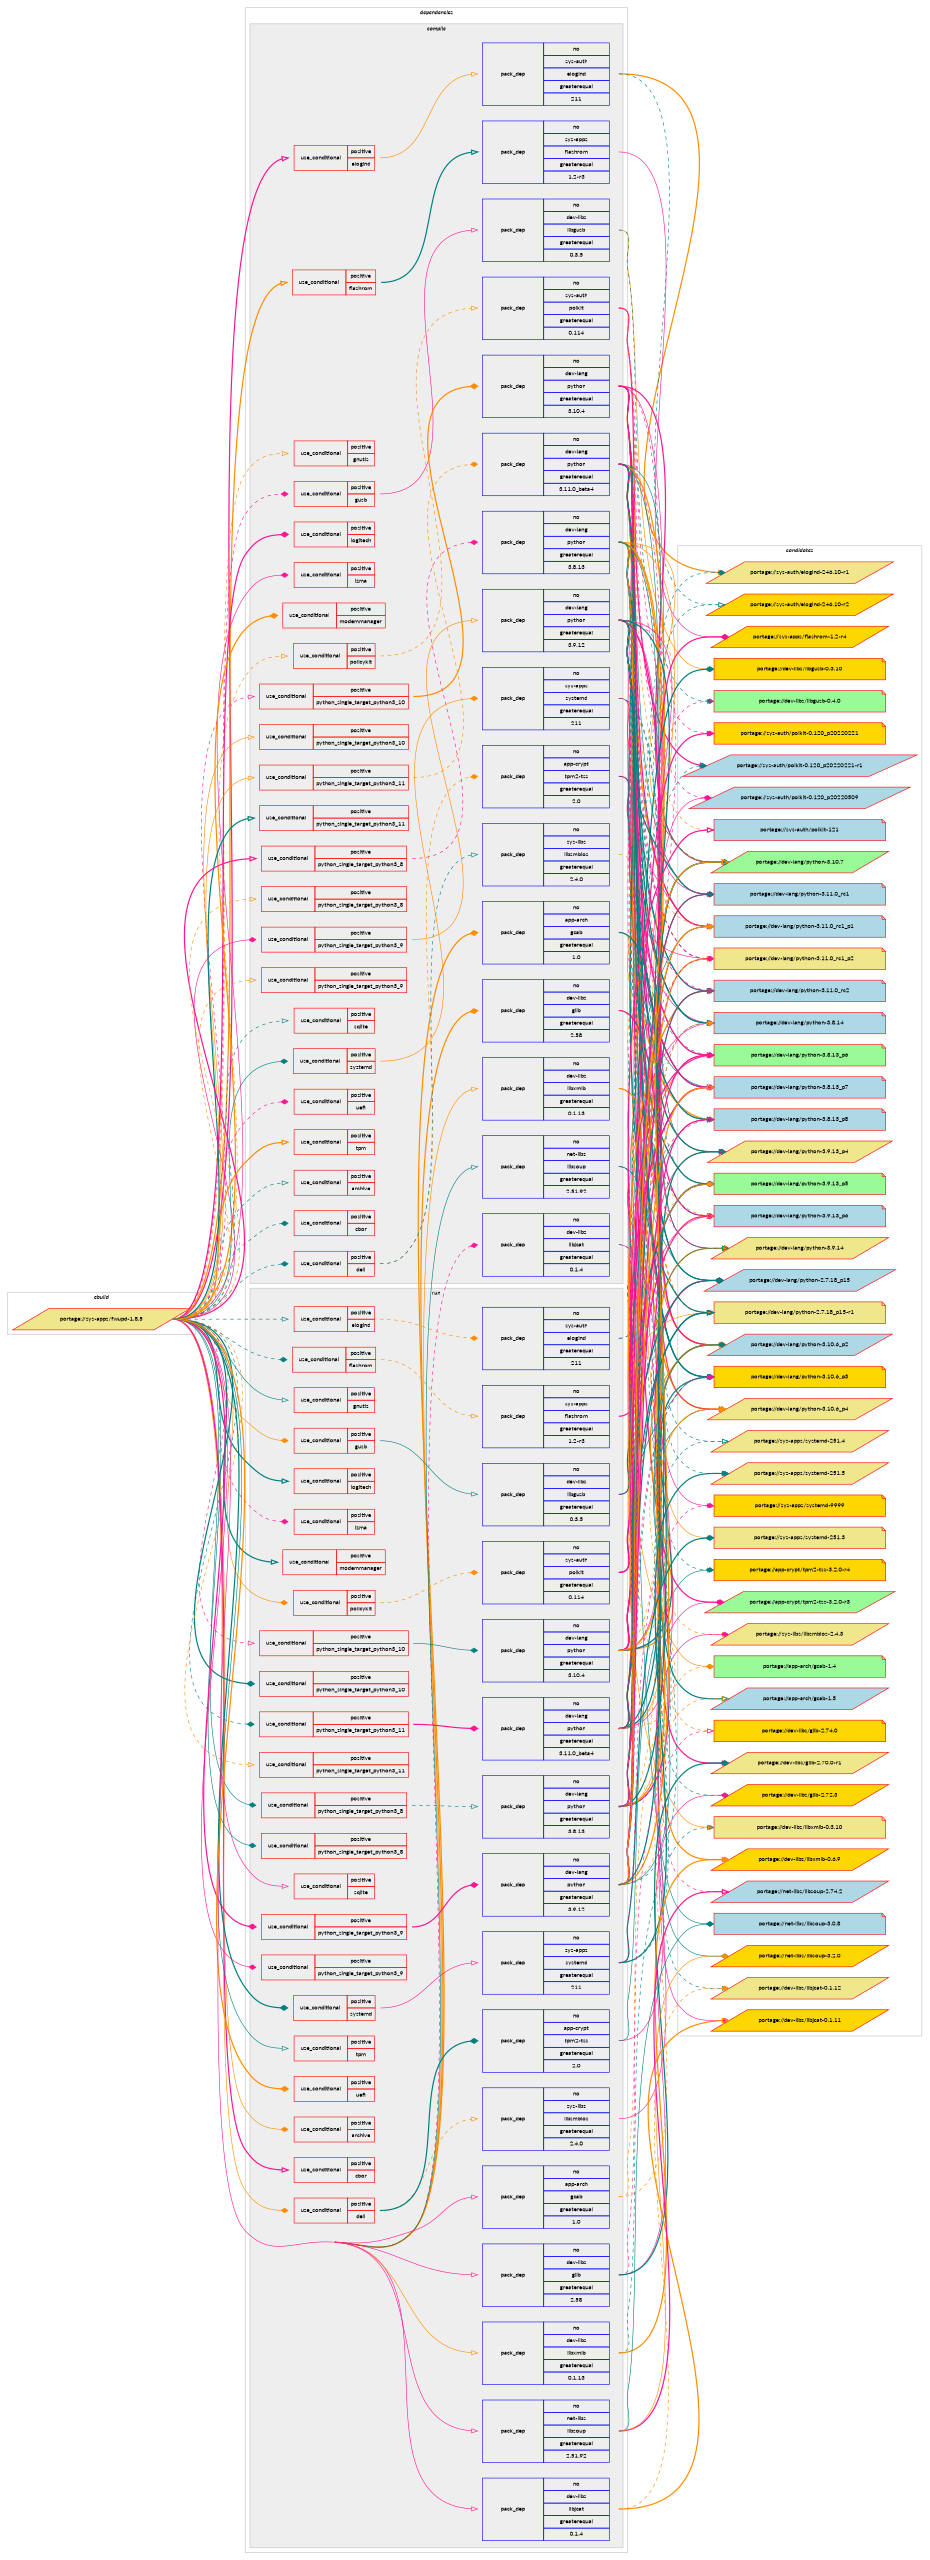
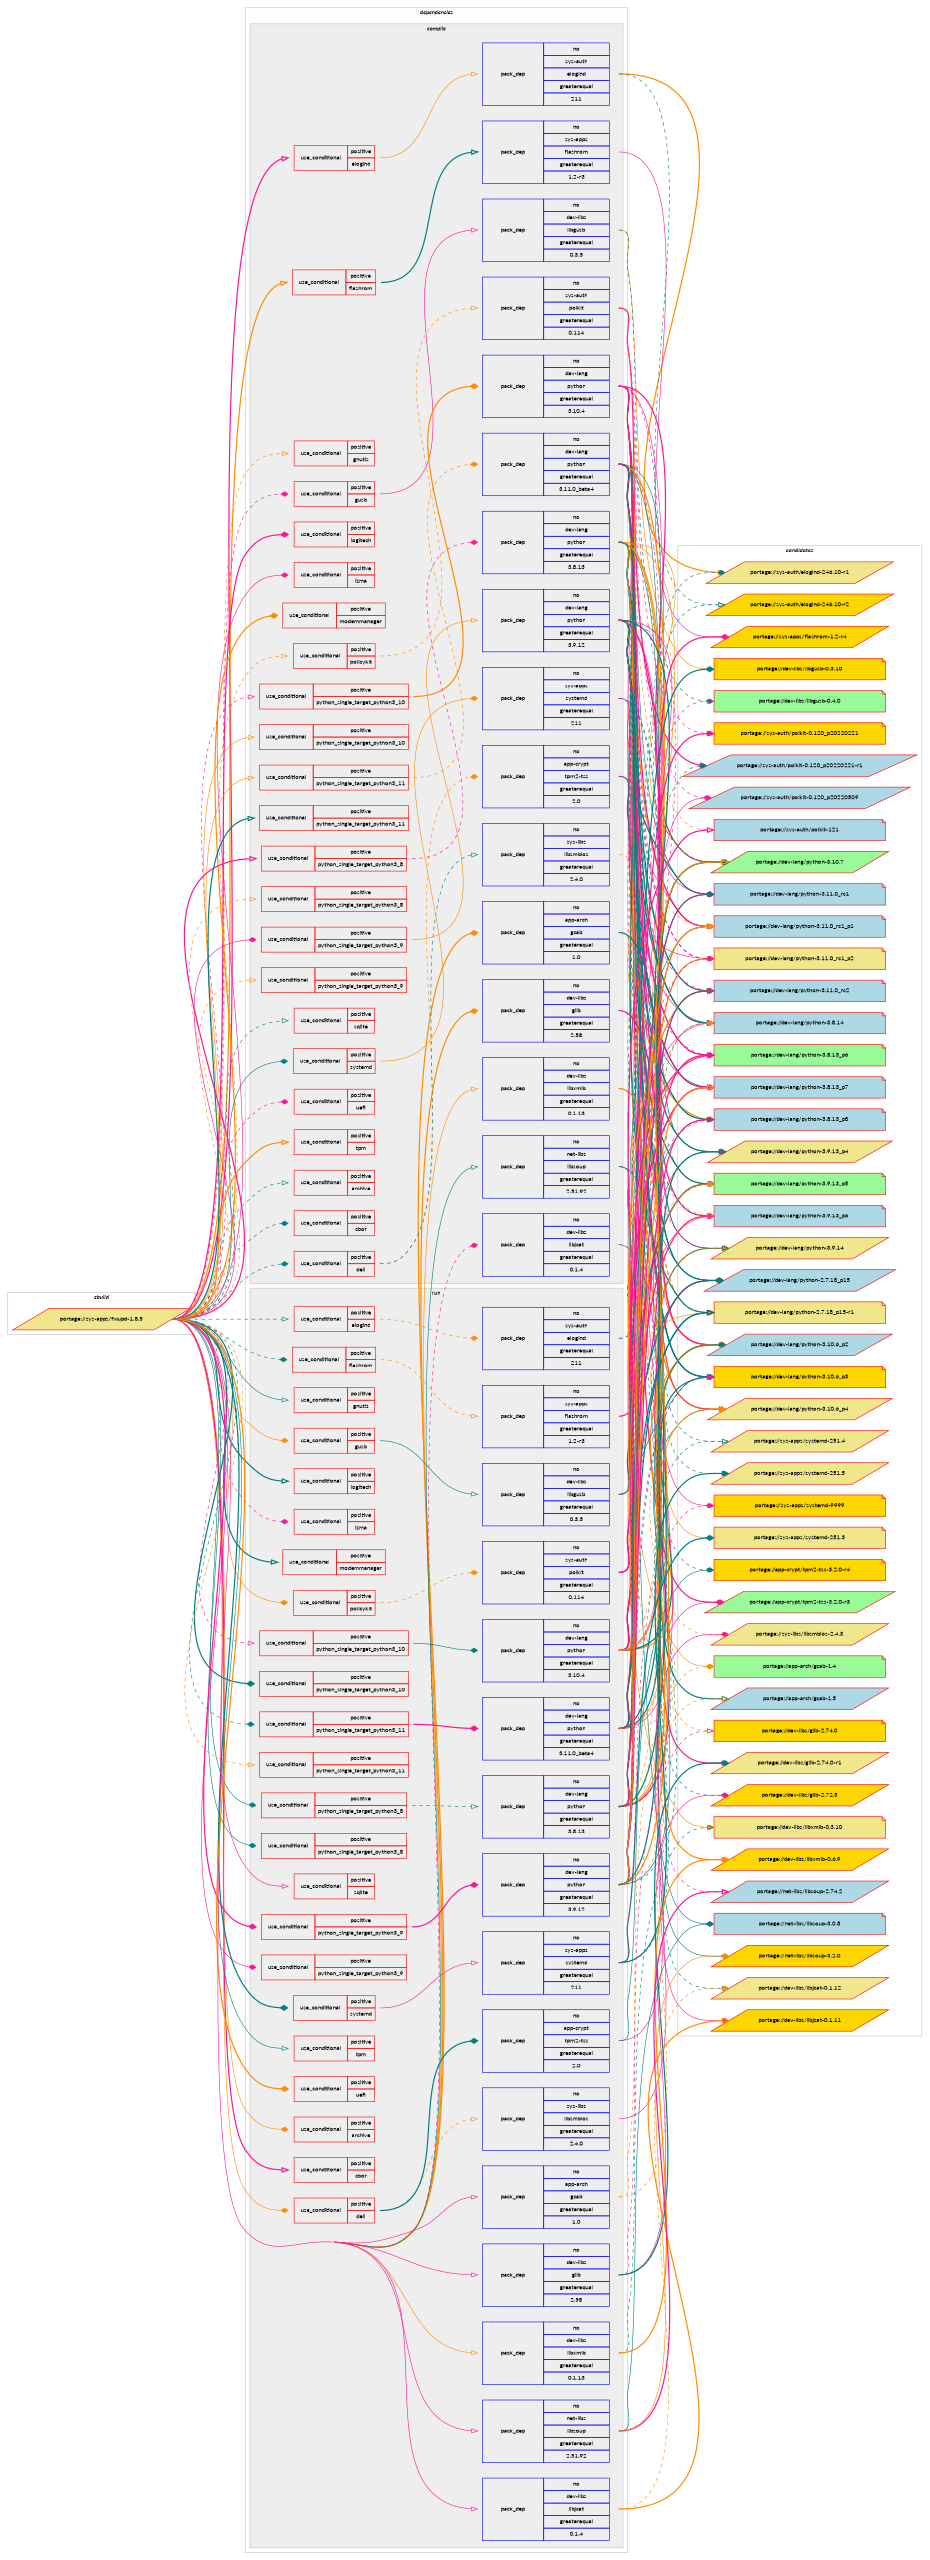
node "portage://dev-libs/glib-2.70.0-r1": label "portage://dev-libs/glib-2.70.0-r1" -> "portage://dev-libs/glib-2.74.0-r1"
